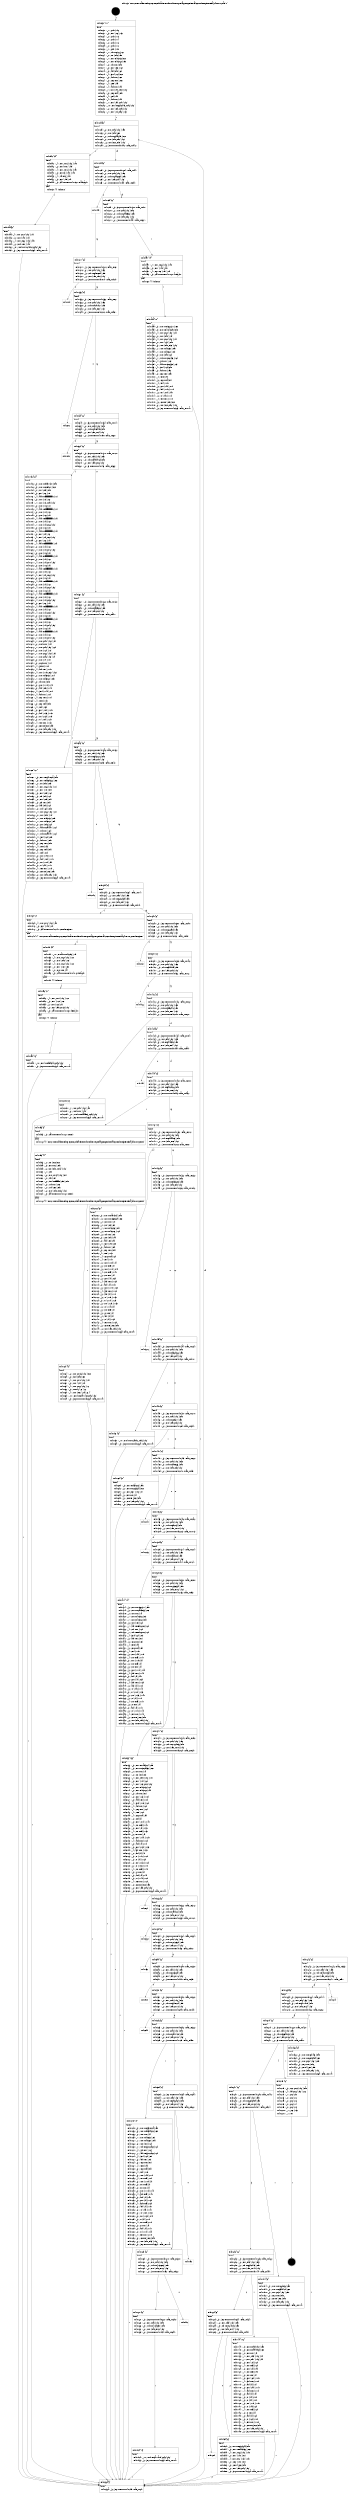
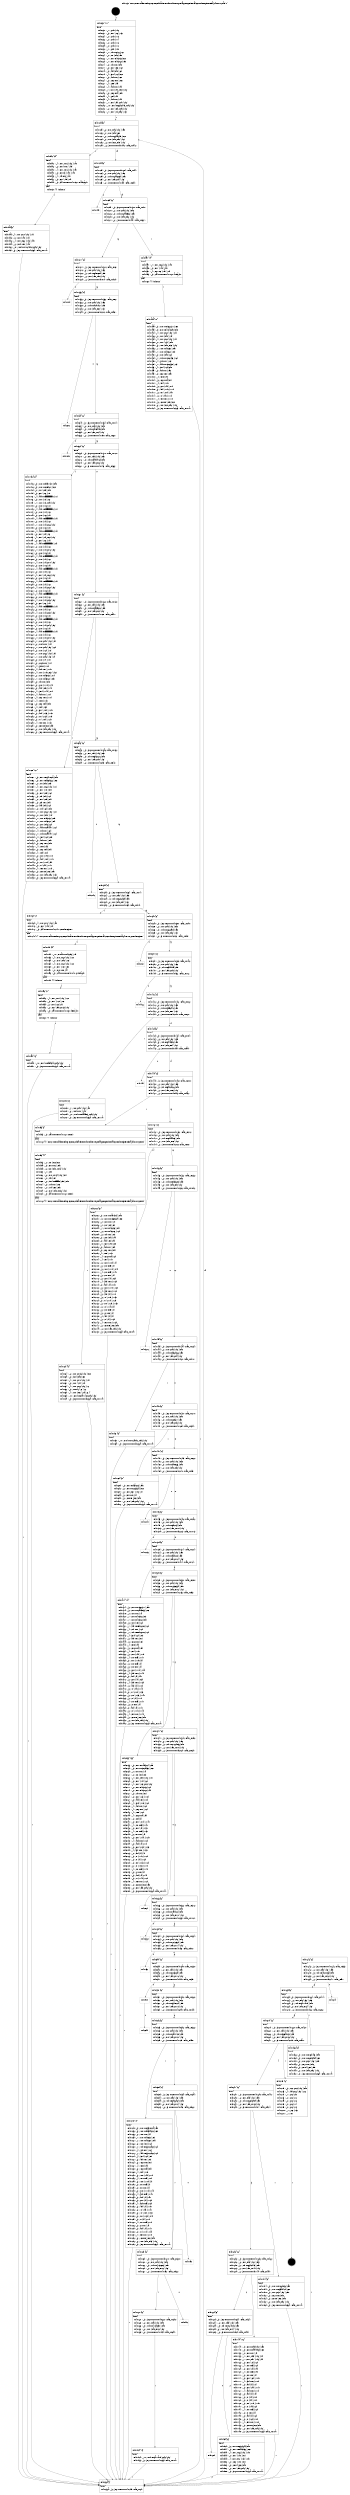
edge "0x401f4d" -> "0x401317 [28]": now "0x4012fb [28]" -> "0x401317 [28]"
edge "0x40157f [28]" -> "0x40159b [28]": reversed
edge "0x4015b7 [28]" -> "0x40229b": now "0x40190b" -> "0x40229b"
